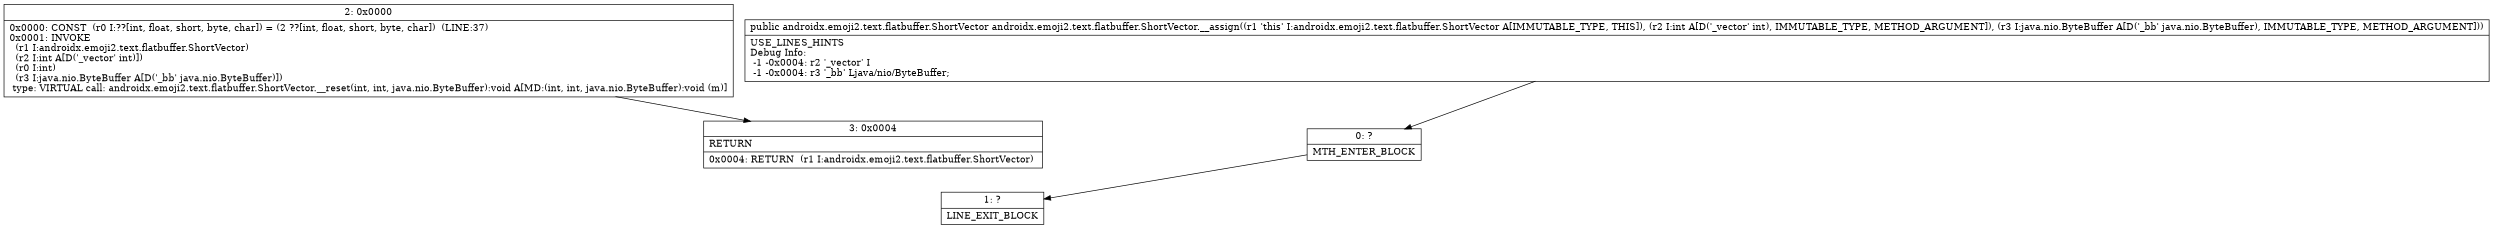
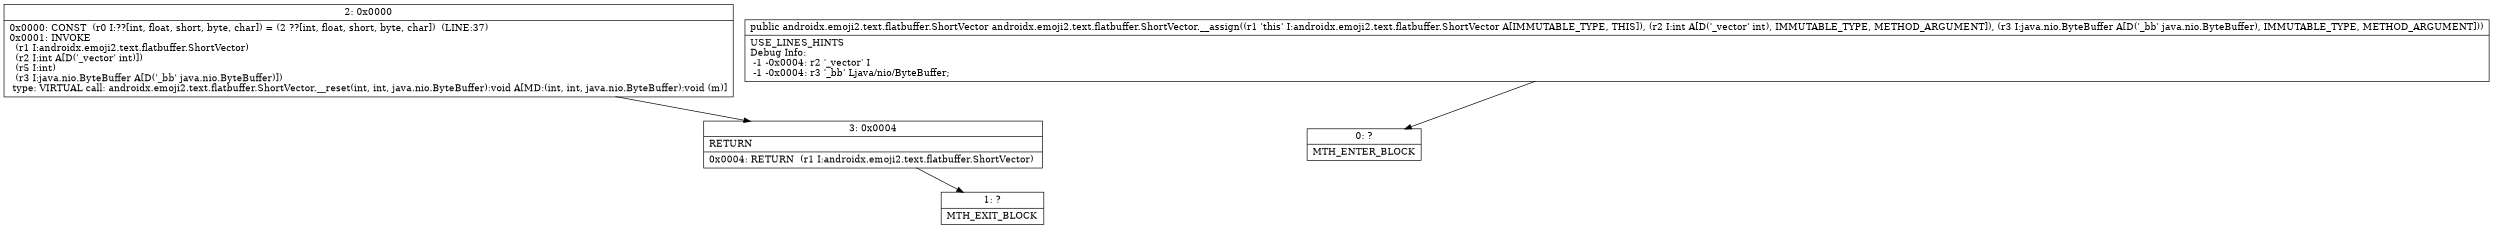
node "2: 0x0000": text "(r0 I:int)" -> "(r5 I:int)"
edge "0: ?" -> "1: ?": now "3: 0x0004" -> "1: ?"
node "1: ?": text "LINE_EXIT_BLOCK" -> "MTH_EXIT_BLOCK"
